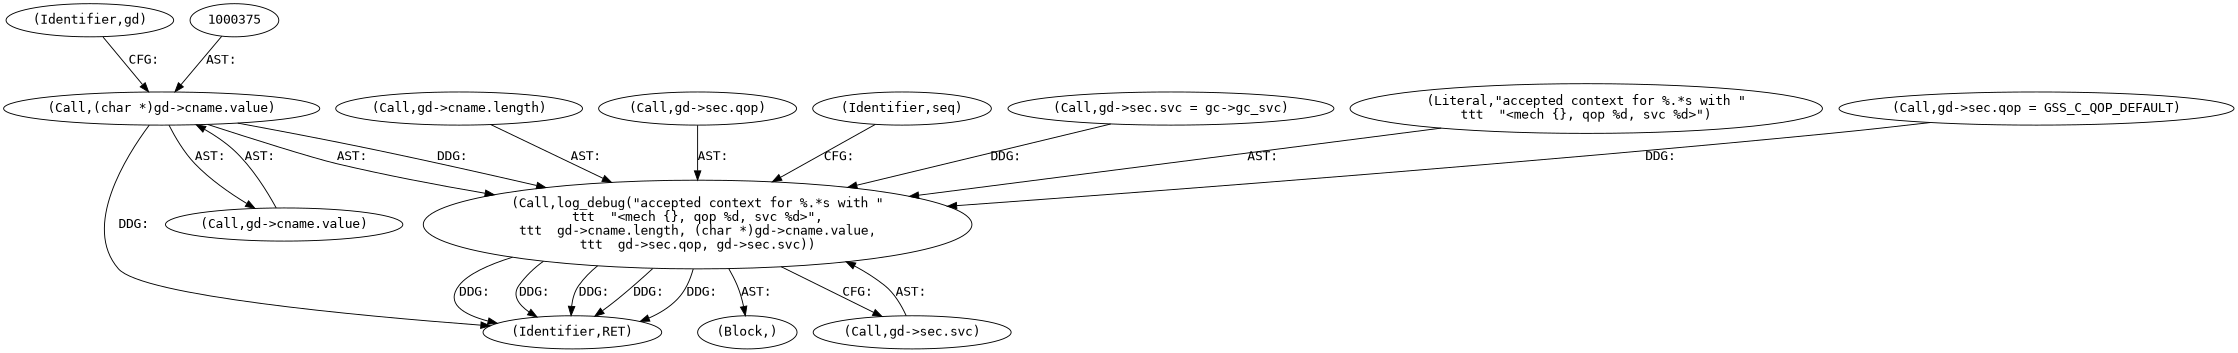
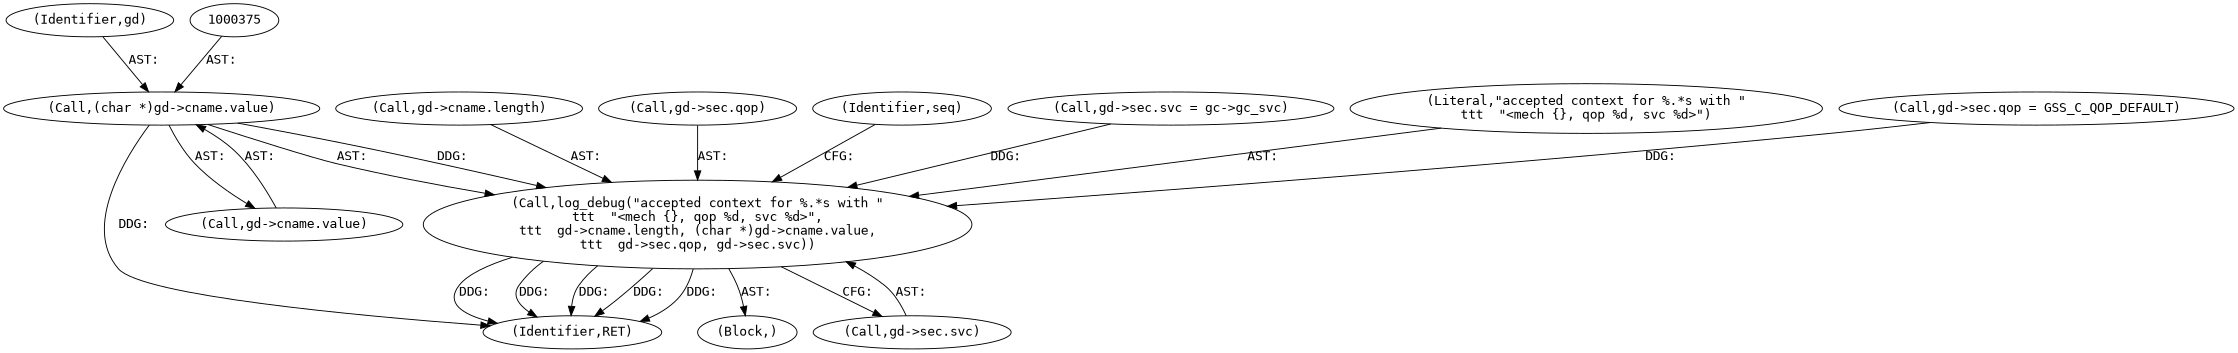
edge "(Identifier,gd)" -> "(Call,(char *)gd->cname.value)": label "CFG: " -> "AST: "
